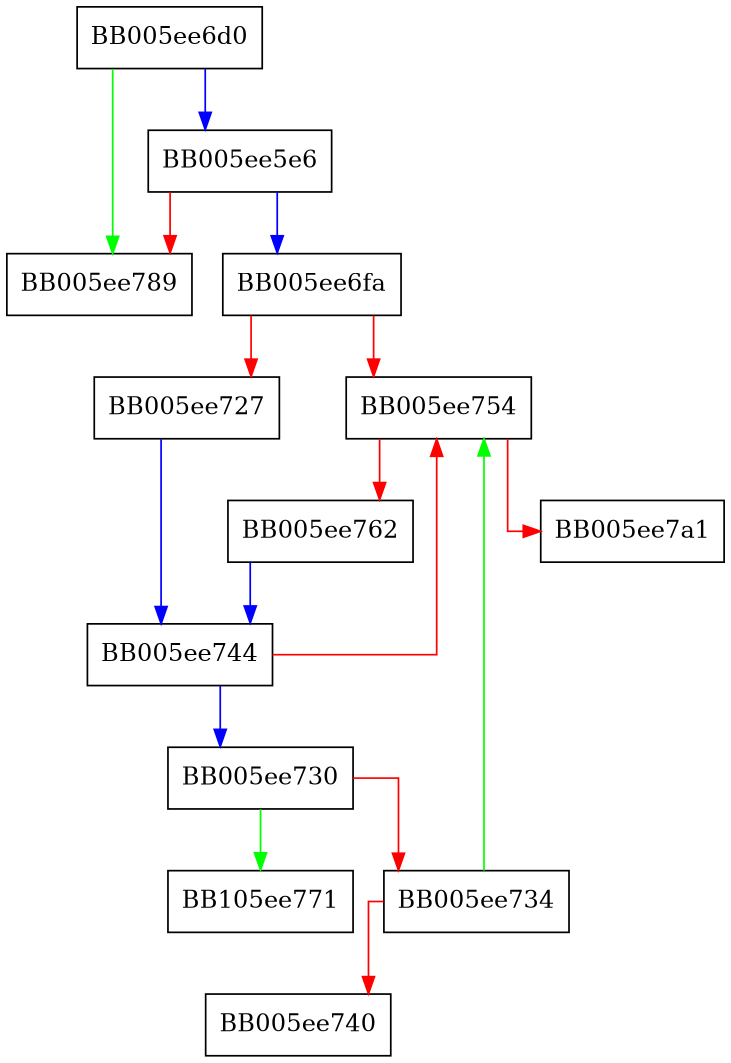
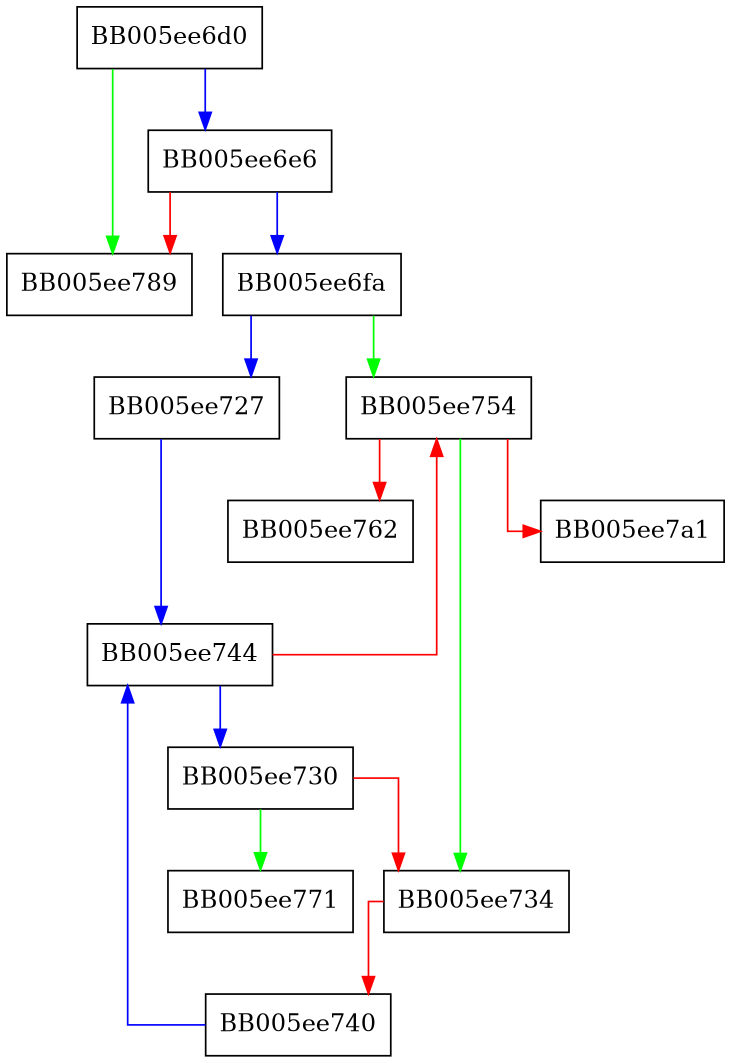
node "BB005ee5e6": label "BB005ee5e6" -> "BB005ee6e6"
edge "BB005ee6fa" -> "BB005ee727": color red -> blue
edge "BB005ee6fa" -> "BB005ee754": color red -> green
edge "BB005ee762" -> "BB005ee744": now "BB005ee740" -> "BB005ee744"
edge "BB005ee734" -> "BB005ee754": reversed
node "BB105ee771": label "BB105ee771" -> "BB005ee771"
